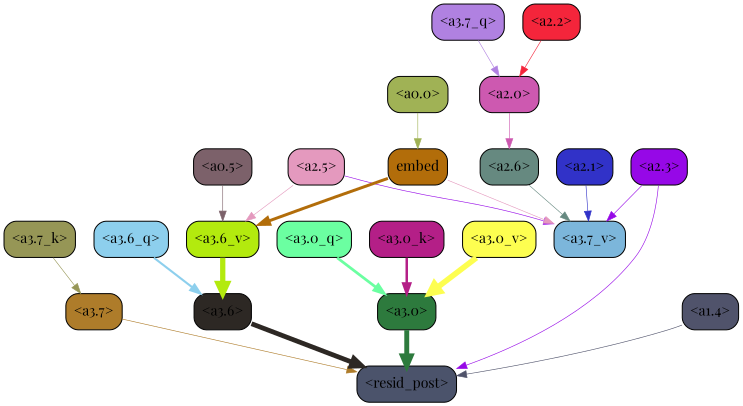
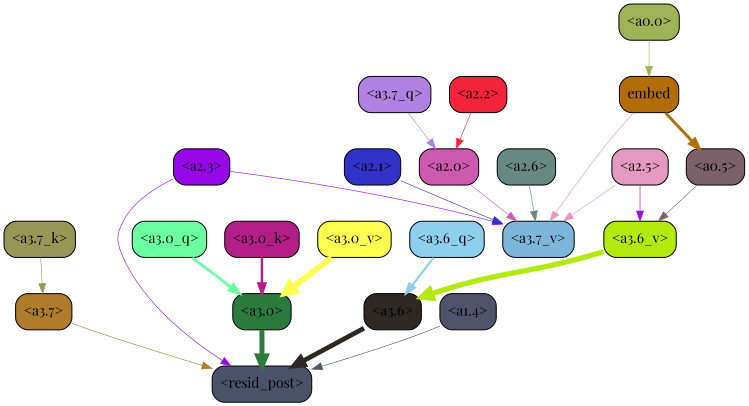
edge "<a2.0>" -> "<a2.6>": now "<a2.0>" -> "<a3.7_v>"
edge "<a2.5>" -> "<a3.7_v>": color #9608e7 -> #e499be
edge "embed" -> "<a3.6_v>": now "embed" -> "<a0.5>"
edge "<a2.5>" -> "<a3.6_v>": color #e499be -> #9608e7
